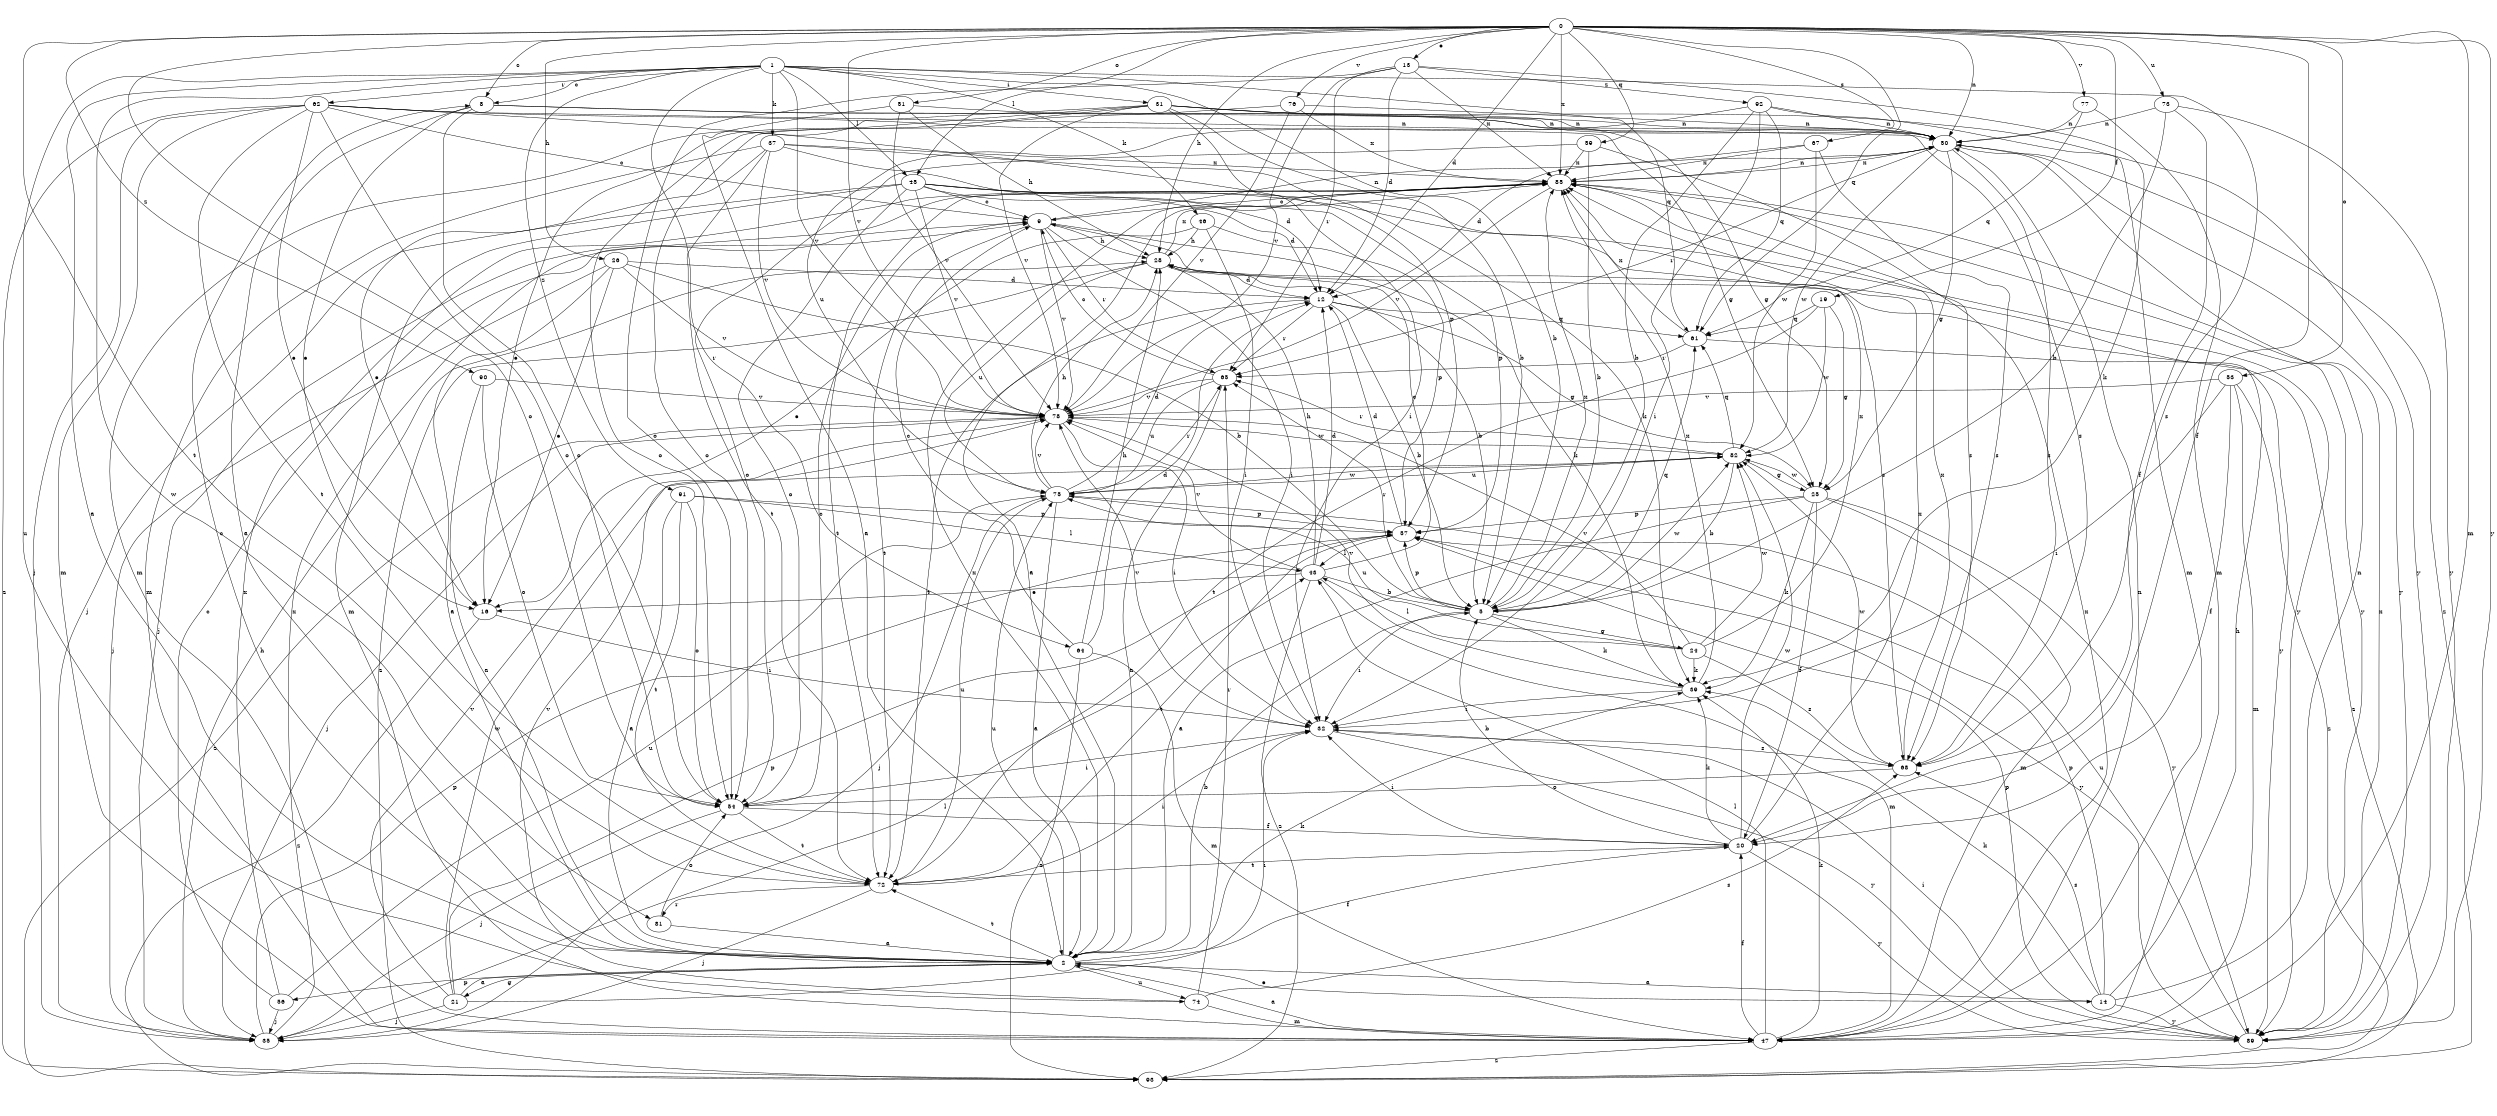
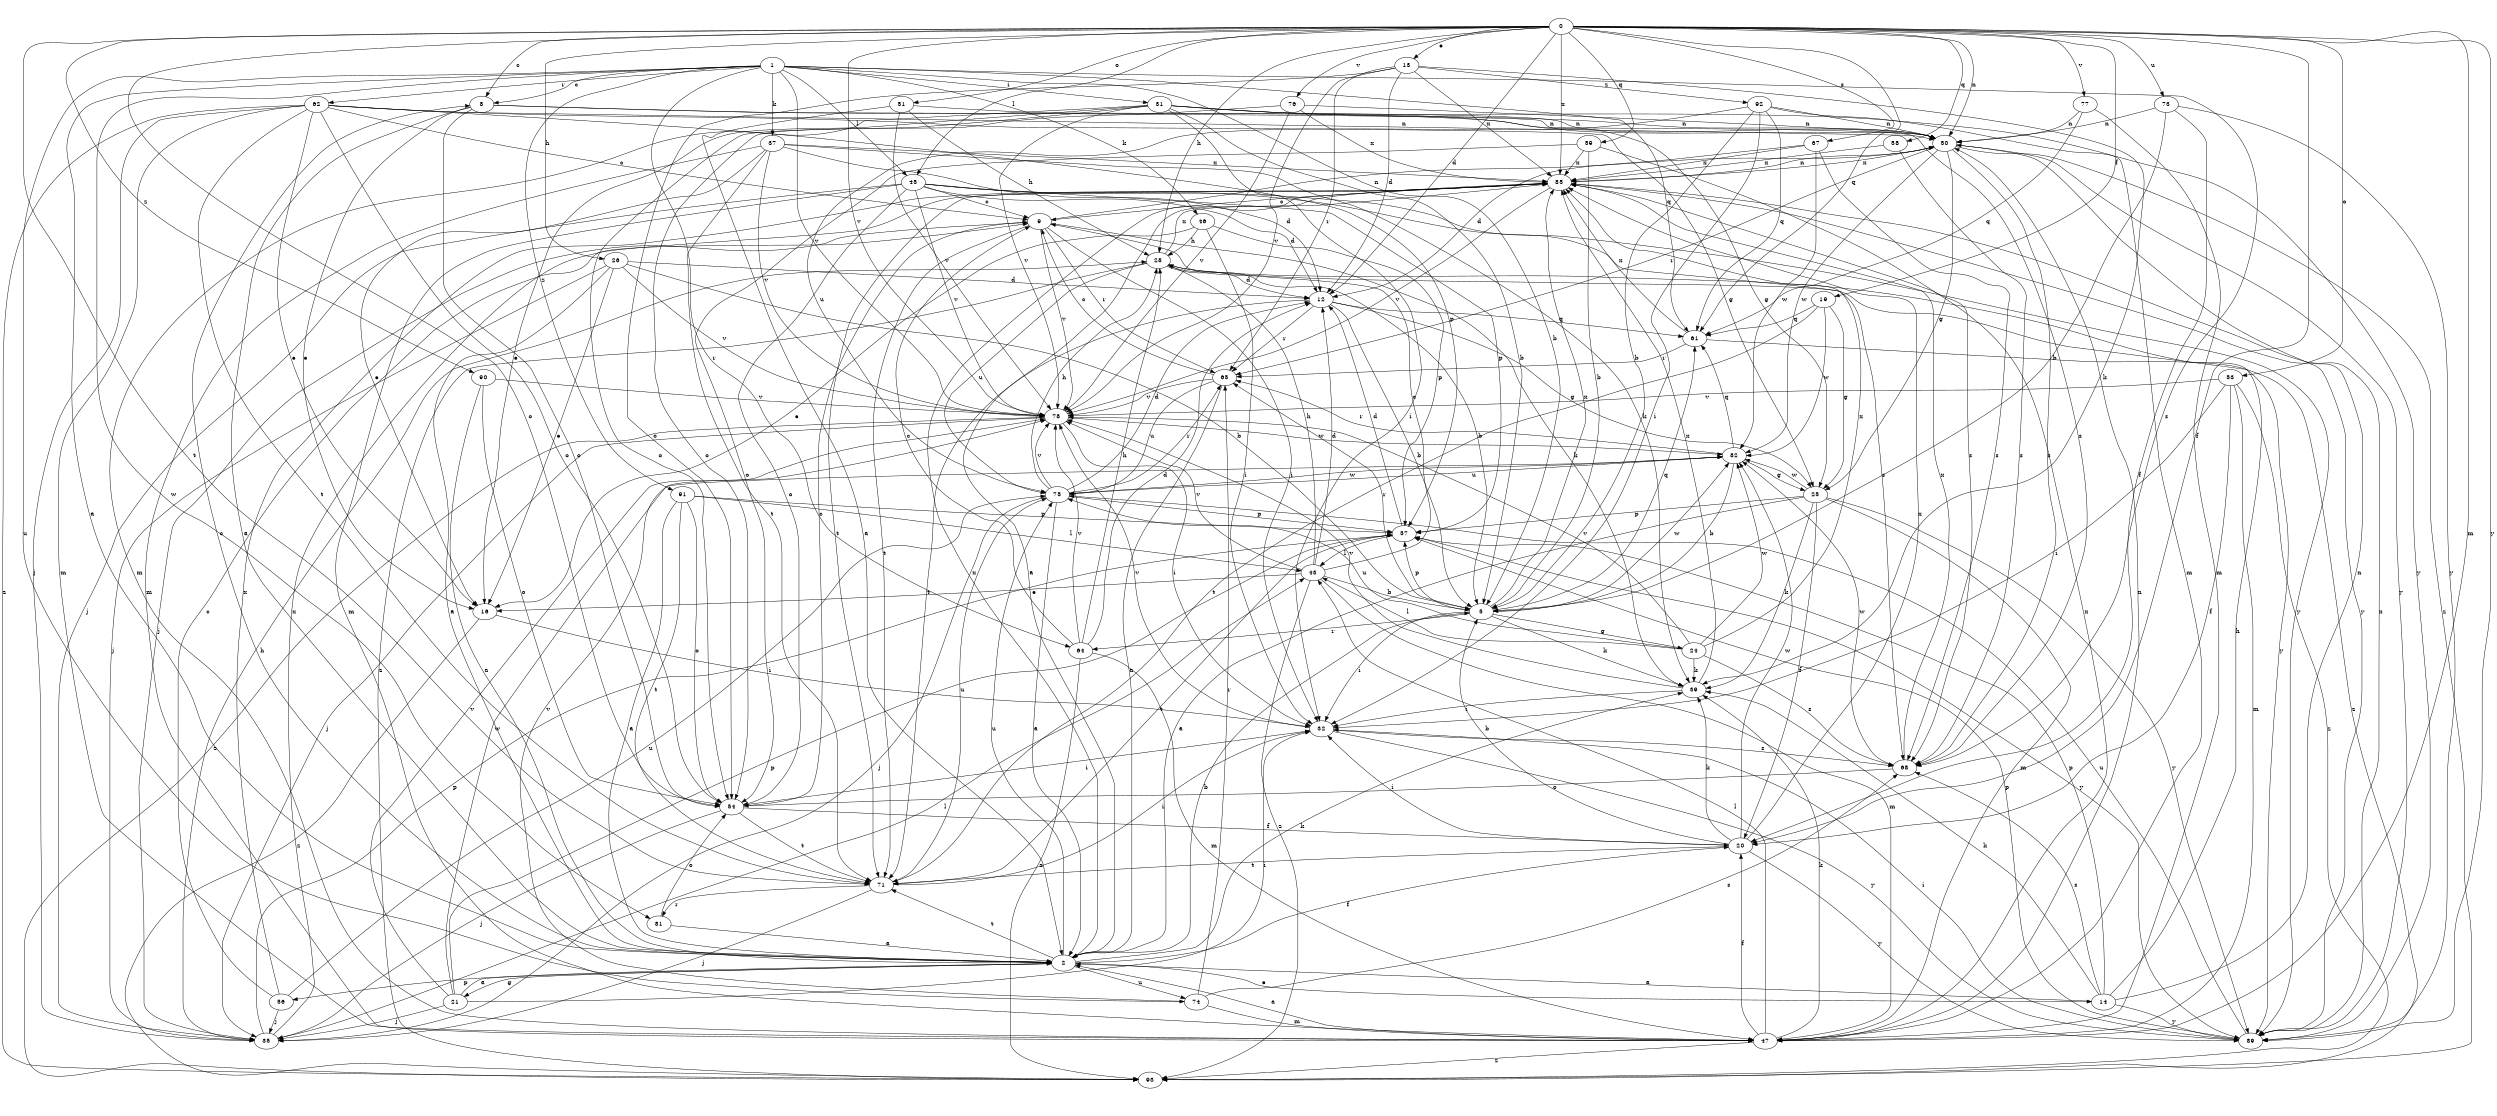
node "58": added
edge "9" -> "28": removed, label "h"
edge "64" -> "78": added, label "v"
edge "5" -> "64": added, label "r"
node "72": label "72" -> "71"
